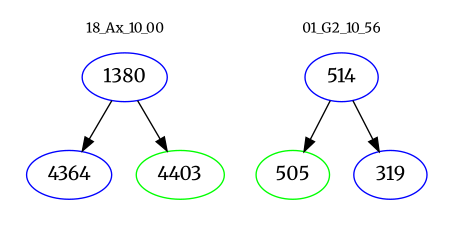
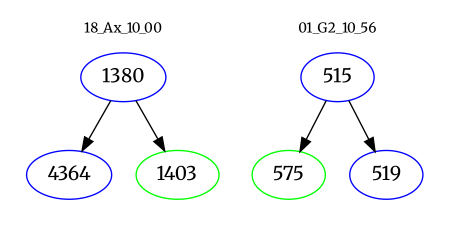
node "514": label "514" -> "515"
node "4403": label "4403" -> "1403"
node "505": label "505" -> "575"
node "319": label "319" -> "519"
